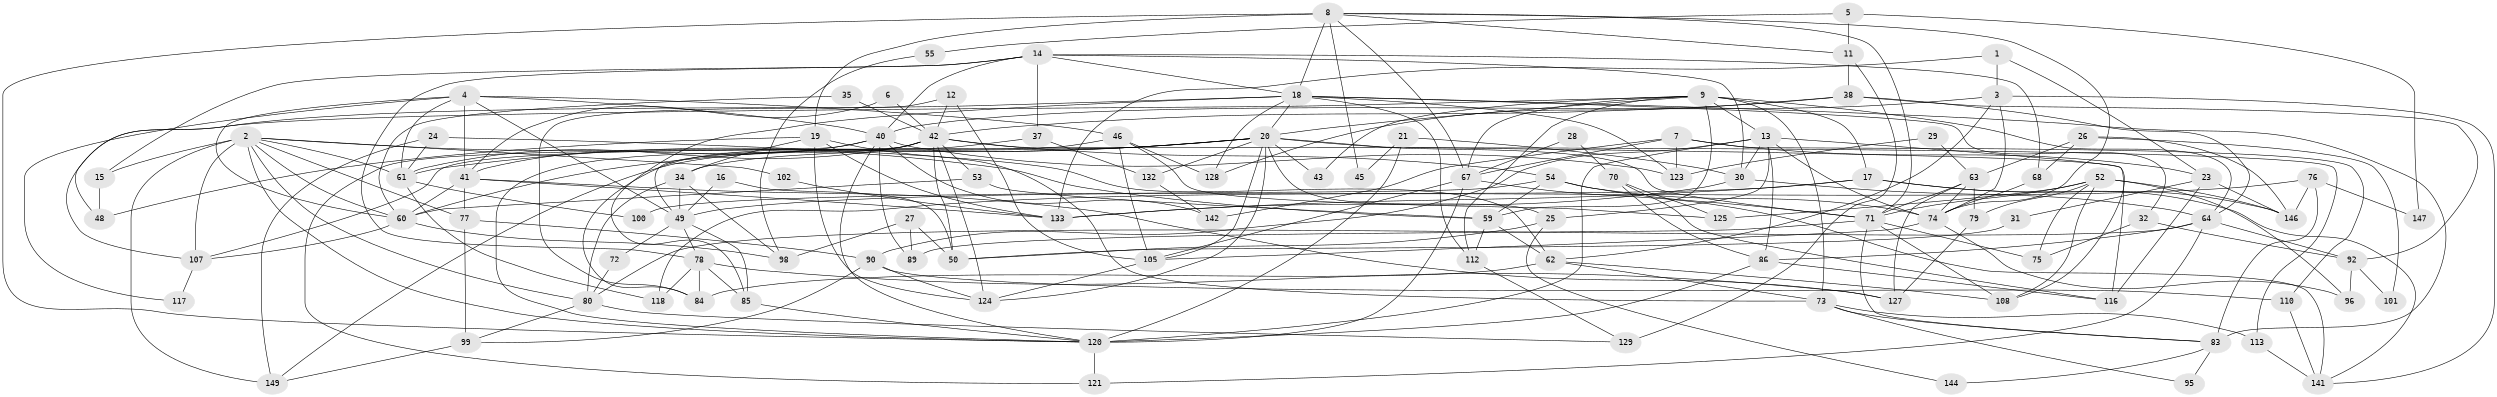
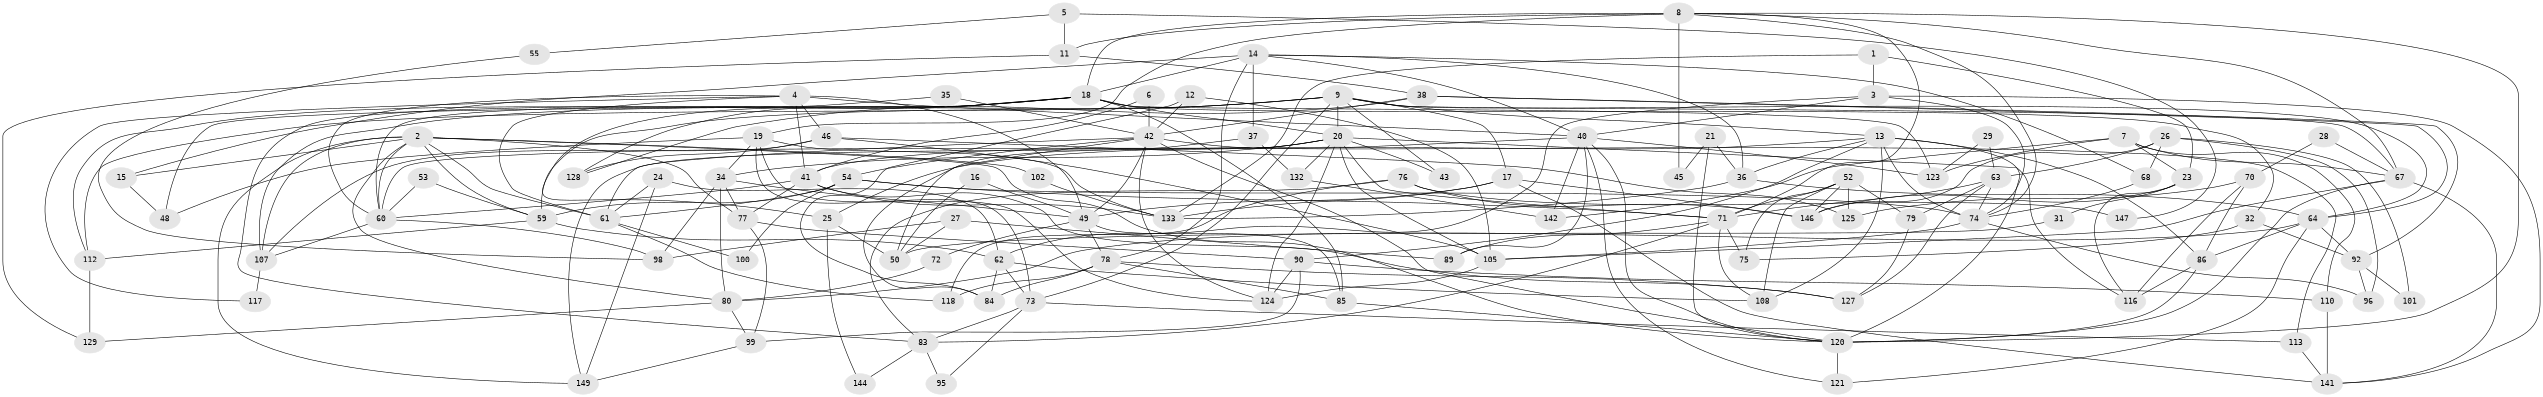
edge "20" -- "61": now "54" -- "61"
edge "42" -- "53": removed
node "30": label "30" -> "36"
edge "34" -- "77": added
edge "20" -- "25": now "18" -- "25"
edge "52" -- "96": now "26" -- "96"
